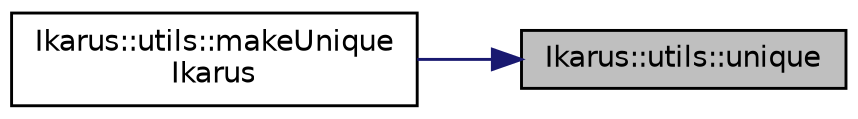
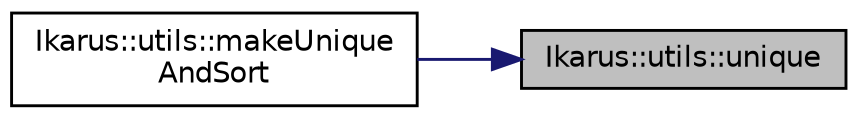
node "Ikarus::utils::makeUnique Ikarus": label "Ikarus::utils::makeUnique Ikarus" -> "Ikarus::utils::makeUnique AndSort"
